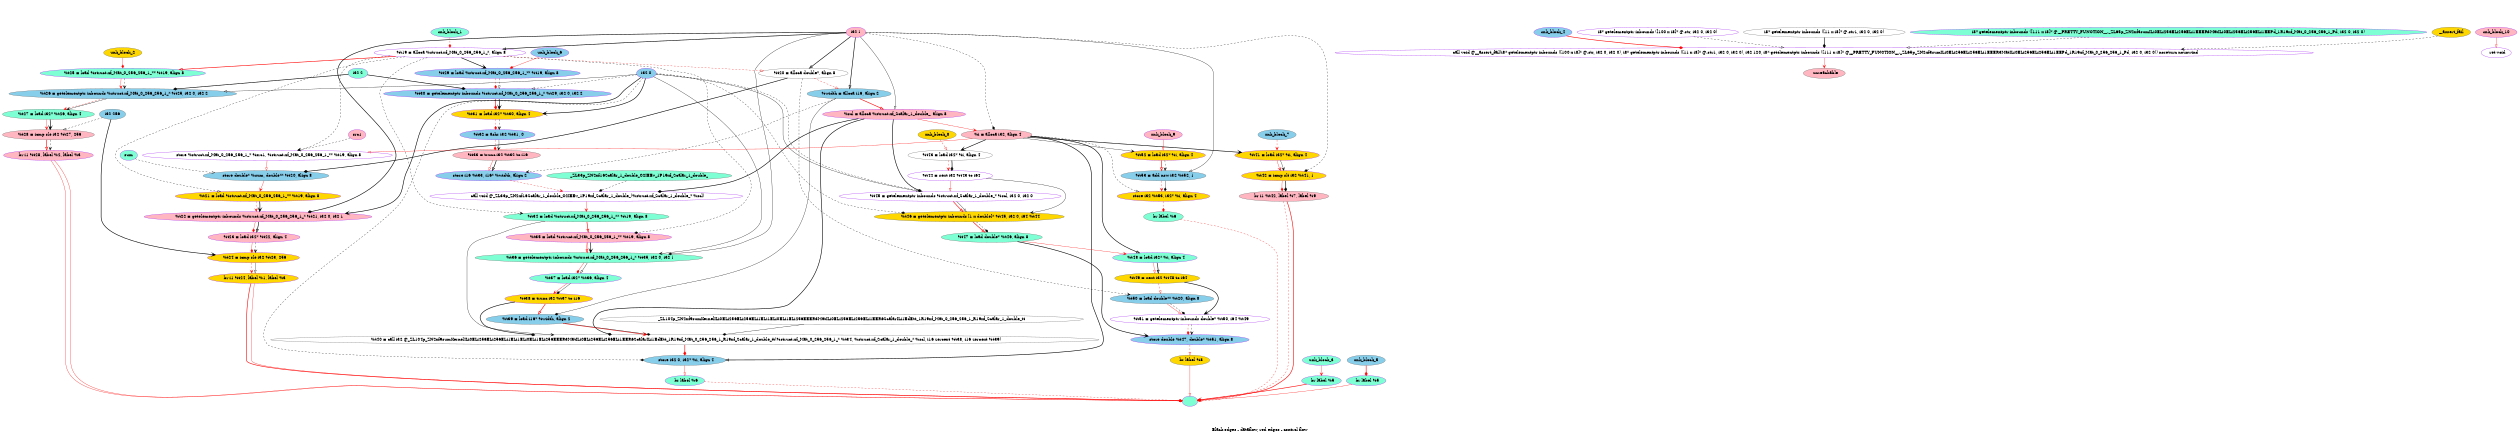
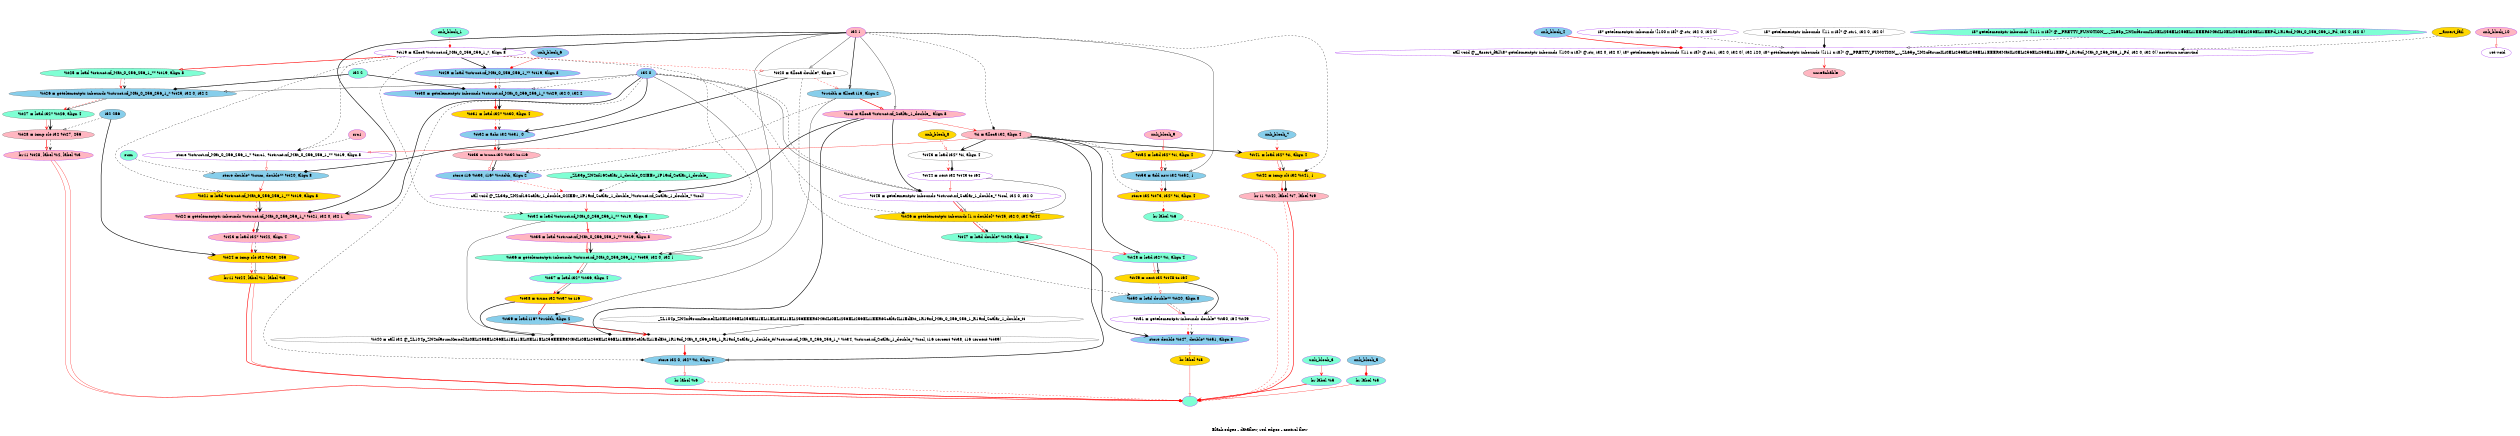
edge "i32 1" -> "%t20 = alloca double*, align 8": style bold -> solid
node "unk_block_2": removed
node "%t25 = load %struct.xf_Mat_0_256_256_1_** %t19, align 8": color purple -> gray40
edge "i32 0" -> "%t31 = load i32* %t30, align 4": now "i32 0" -> "%t32 = ashr i32 %t31, 0"
node "%t21 = load %struct.xf_Mat_0_256_256_1_** %t19, align 8": label "%t21 = load %struct.xf_Mat_0_256_256_1_** %t19, align 8" -> "%t21 = load %struct.xf_Mat_6_256_256_1_** %t19, align 8"
node "store i32 %t53, i32* %i, align 4": label "store i32 %t53, i32* %i, align 4" -> "store i32 %t73, i32* %i, align 4"
